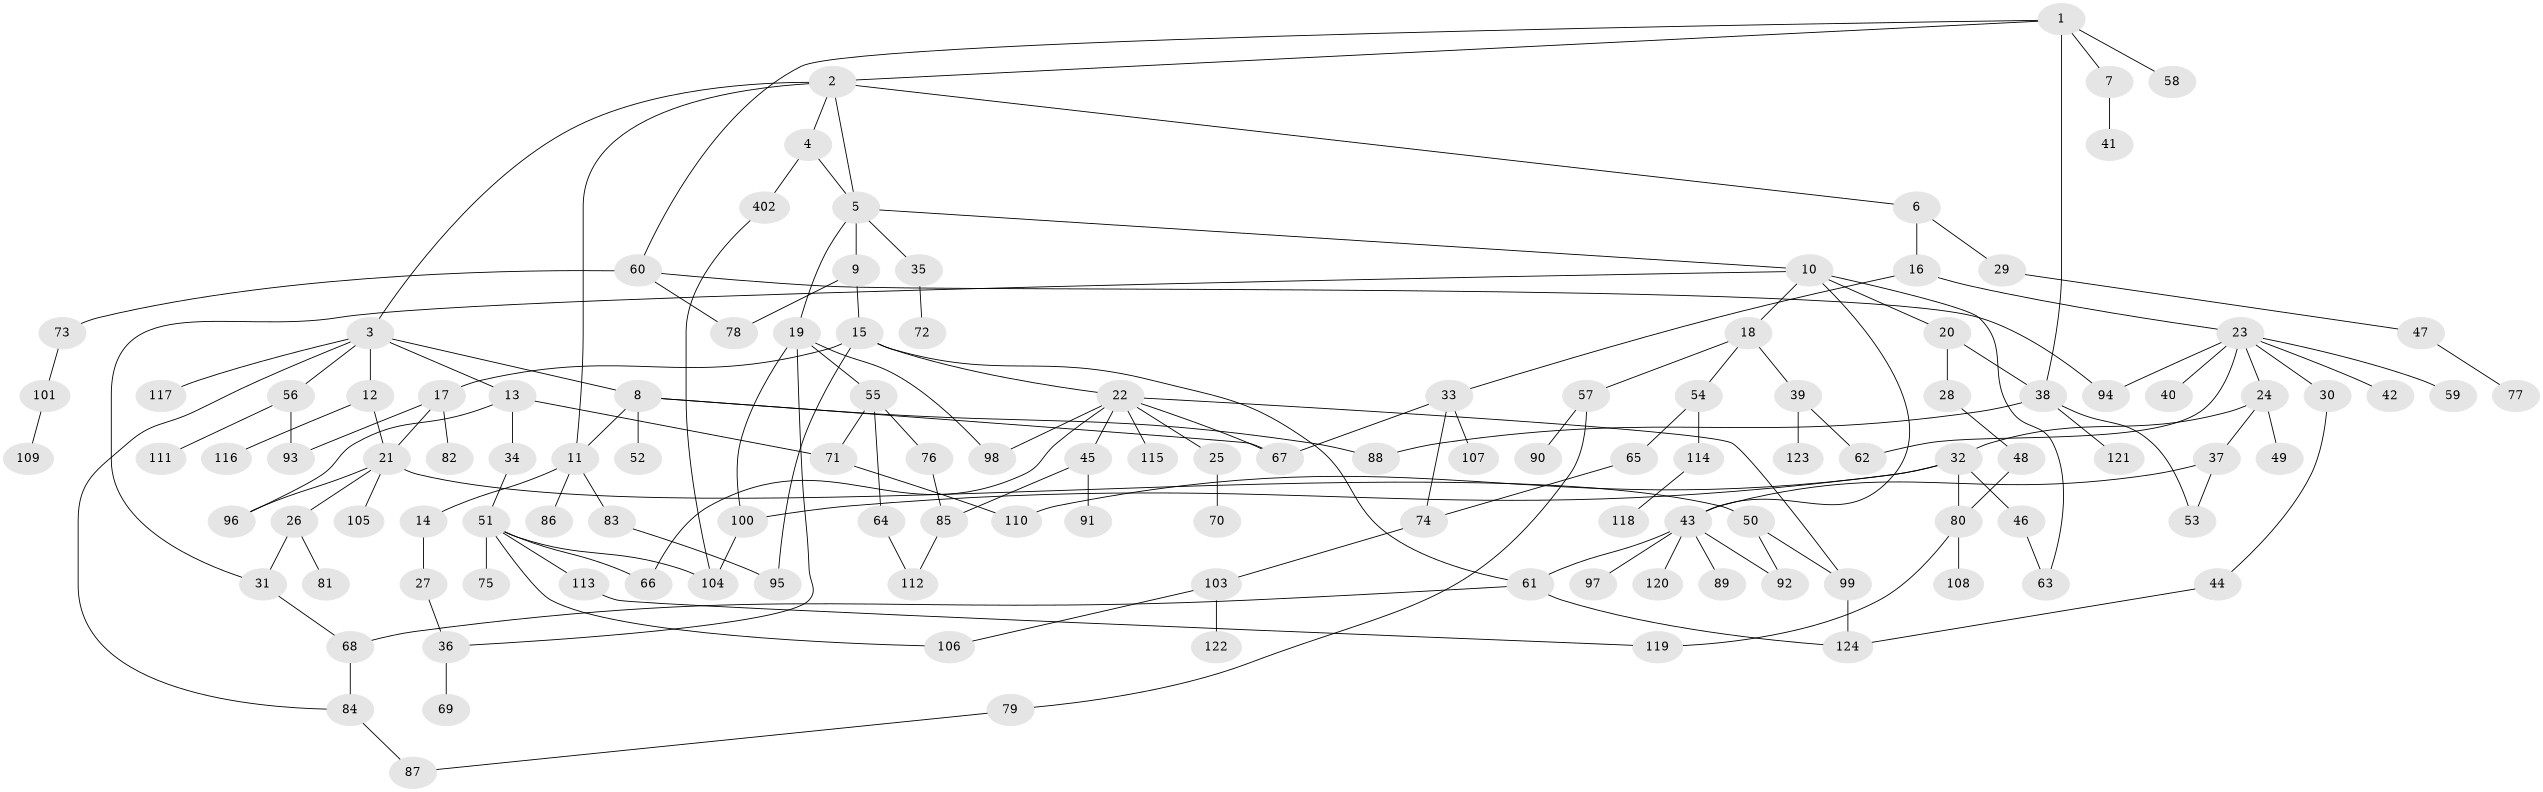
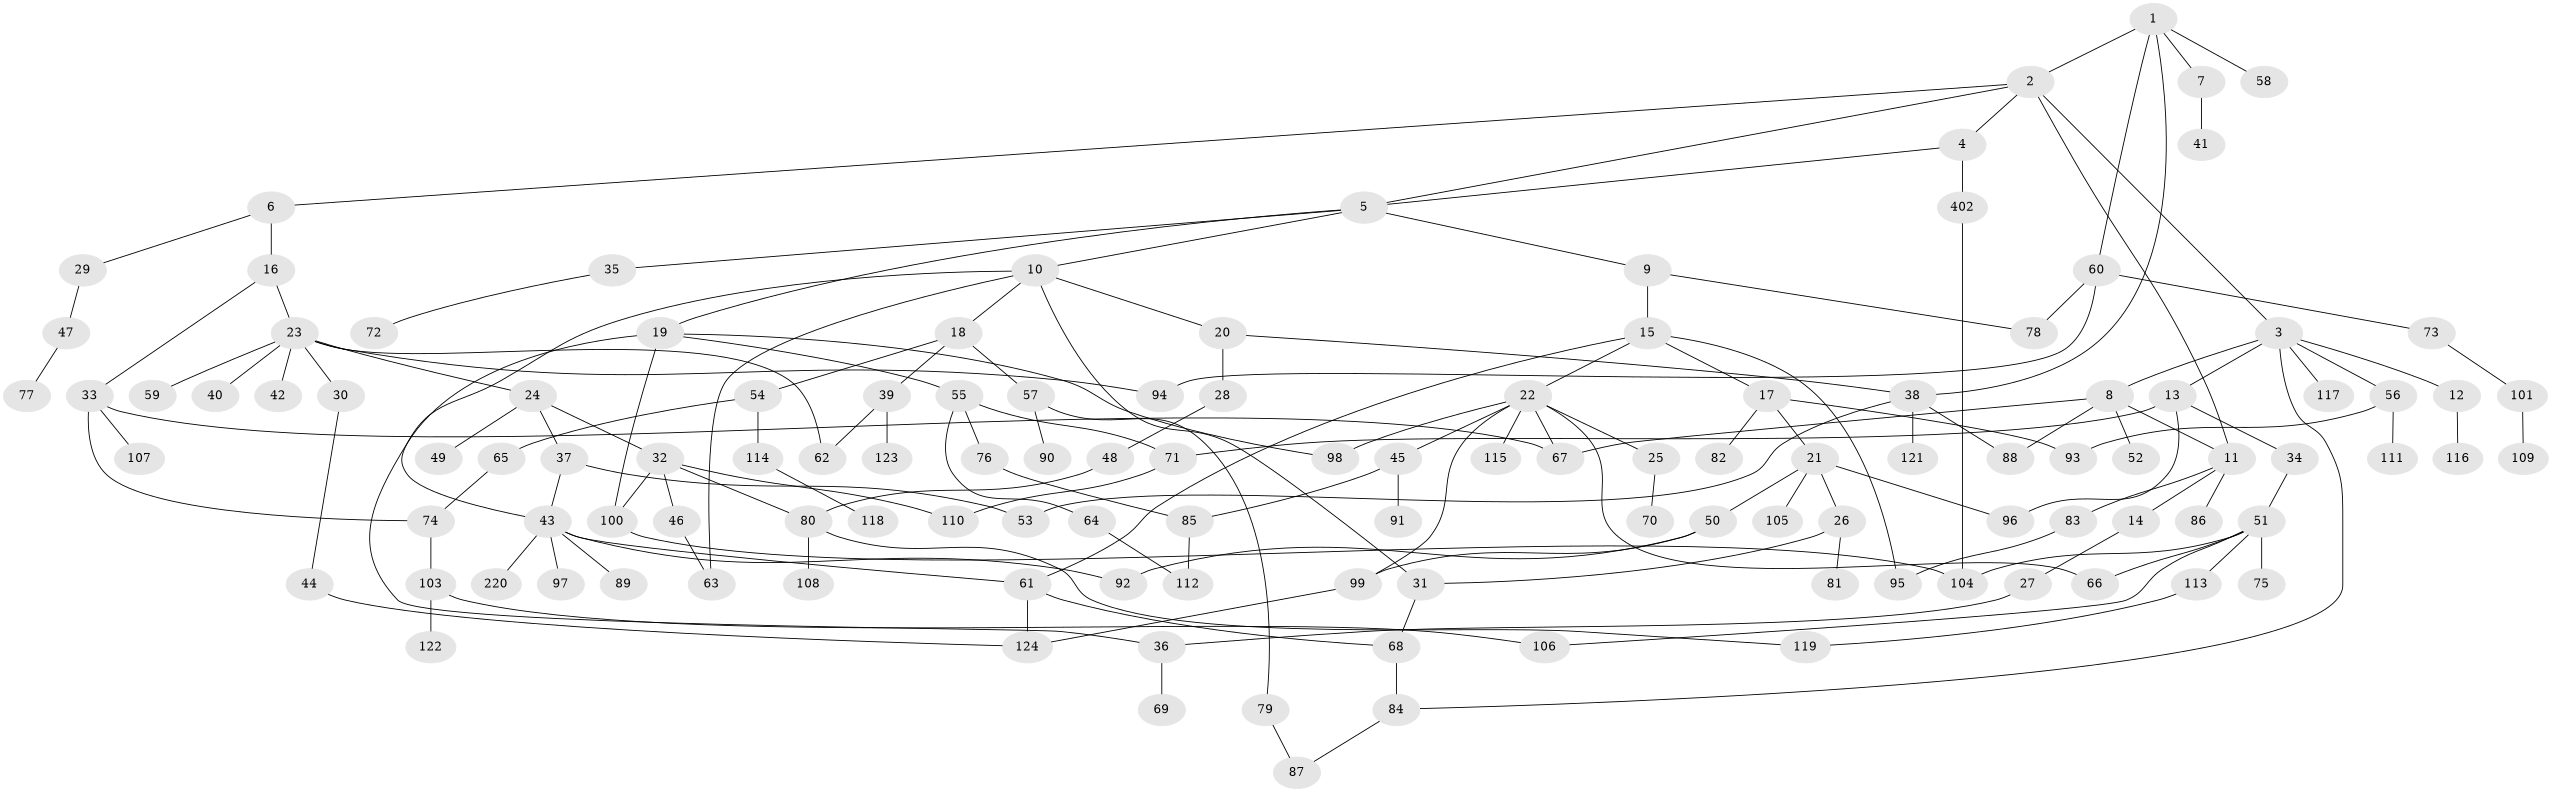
edge "12" -- "21": removed
node "120": label "120" -> "220"
